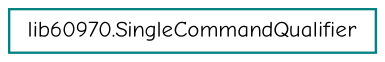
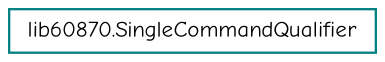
node "lib60970.SingleCommandQualifier": label "lib60970.SingleCommandQualifier" -> "lib60870.SingleCommandQualifier"
